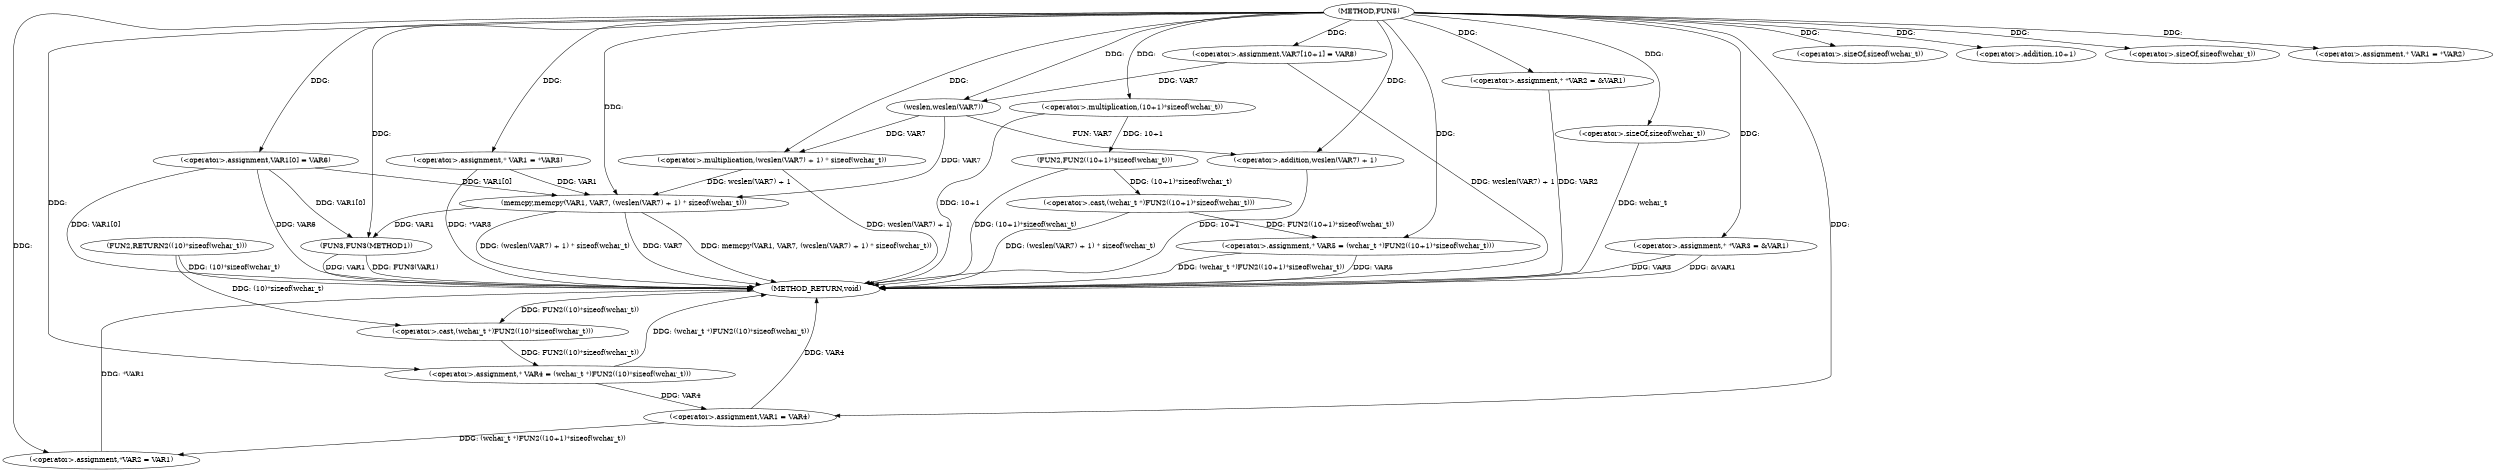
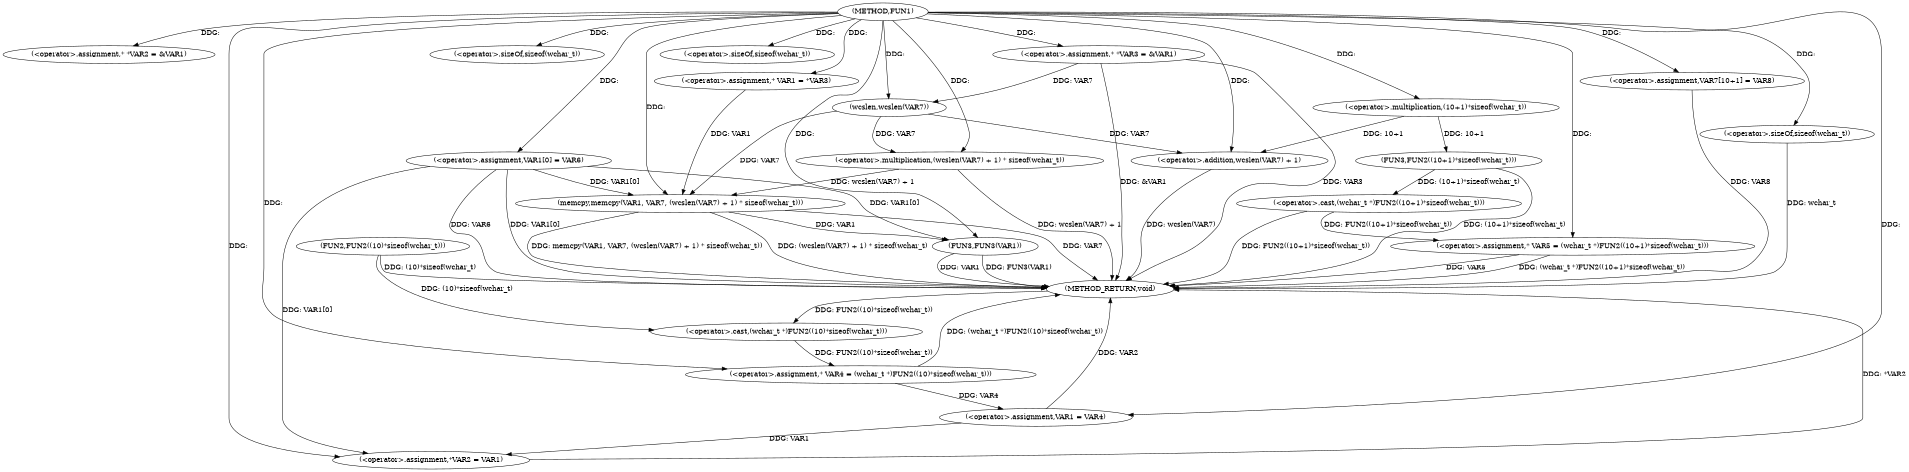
node "(METHOD,FUN5)": label "(METHOD,FUN5)" -> "(METHOD,FUN1)"
node "(<operator>.addition,10+1)": removed
node "(<operator>.assignment,* VAR1 = *VAR2)": removed
edge "(<operator>.assignment,VAR7[10+1] = VAR8)" -> "(wcslen,wcslen(VAR7))": now "(<operator>.assignment,* *VAR3 = &VAR1)" -> "(wcslen,wcslen(VAR7))"
edge "(wcslen,wcslen(VAR7))" -> "(<operator>.addition,wcslen(VAR7) + 1)": label "FUN: VAR7" -> "DDG: VAR7"
node "(FUN2,FUN2((10+1)*sizeof(wchar_t)))": label "(FUN2,FUN2((10+1)*sizeof(wchar_t)))" -> "(FUN3,FUN2((10+1)*sizeof(wchar_t)))"
edge "(<operator>.assignment,VAR7[10+1] = VAR8)" -> "(METHOD_RETURN,void)": label "DDG: wcslen(VAR7) + 1" -> "DDG: VAR8"
edge "(<operator>.multiplication,(10+1)*sizeof(wchar_t))" -> "(METHOD_RETURN,void)": now "(<operator>.multiplication,(10+1)*sizeof(wchar_t))" -> "(<operator>.addition,wcslen(VAR7) + 1)"
edge "(<operator>.addition,wcslen(VAR7) + 1)" -> "(METHOD_RETURN,void)": label "DDG: 10+1" -> "DDG: wcslen(VAR7)"
node "(FUN2,RETURN2((10)*sizeof(wchar_t)))": label "(FUN2,RETURN2((10)*sizeof(wchar_t)))" -> "(FUN2,FUN2((10)*sizeof(wchar_t)))"
node "(FUN3,FUN3(METHOD1))": label "(FUN3,FUN3(METHOD1))" -> "(FUN3,FUN3(VAR1))"
edge "(<operator>.cast,(wchar_t *)FUN2((10+1)*sizeof(wchar_t)))" -> "(METHOD_RETURN,void)": label "DDG: (wcslen(VAR7) + 1) * sizeof(wchar_t)" -> "DDG: FUN2((10+1)*sizeof(wchar_t))"
edge "(<operator>.assignment,* VAR1 = *VAR3)" -> "(METHOD_RETURN,void)": removed, label "DDG: *VAR3"
edge "(<operator>.assignment,* *VAR2 = &VAR1)" -> "(METHOD_RETURN,void)": removed, label "DDG: VAR2"
edge "(<operator>.assignment,VAR1[0] = VAR6)" -> "(<operator>.assignment,*VAR2 = VAR1)": added, label "DDG: VAR1[0]"
edge "(<operator>.assignment,VAR1 = VAR4)" -> "(METHOD_RETURN,void)": label "DDG: VAR4" -> "DDG: VAR2"
edge "(<operator>.assignment,*VAR2 = VAR1)" -> "(METHOD_RETURN,void)": label "DDG: *VAR1" -> "DDG: *VAR2"
edge "(<operator>.assignment,VAR1 = VAR4)" -> "(<operator>.assignment,*VAR2 = VAR1)": label "DDG: (wchar_t *)FUN2((10+1)*sizeof(wchar_t))" -> "DDG: VAR1"
